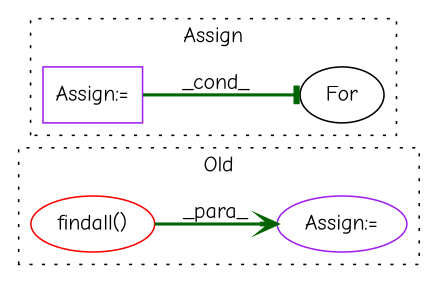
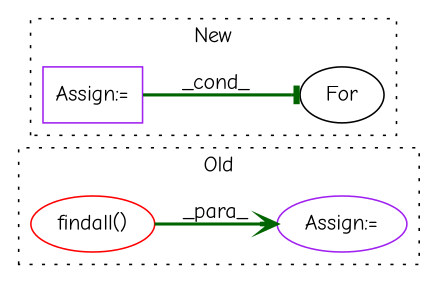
cluster "Assign": label "Assign" -> "New"
